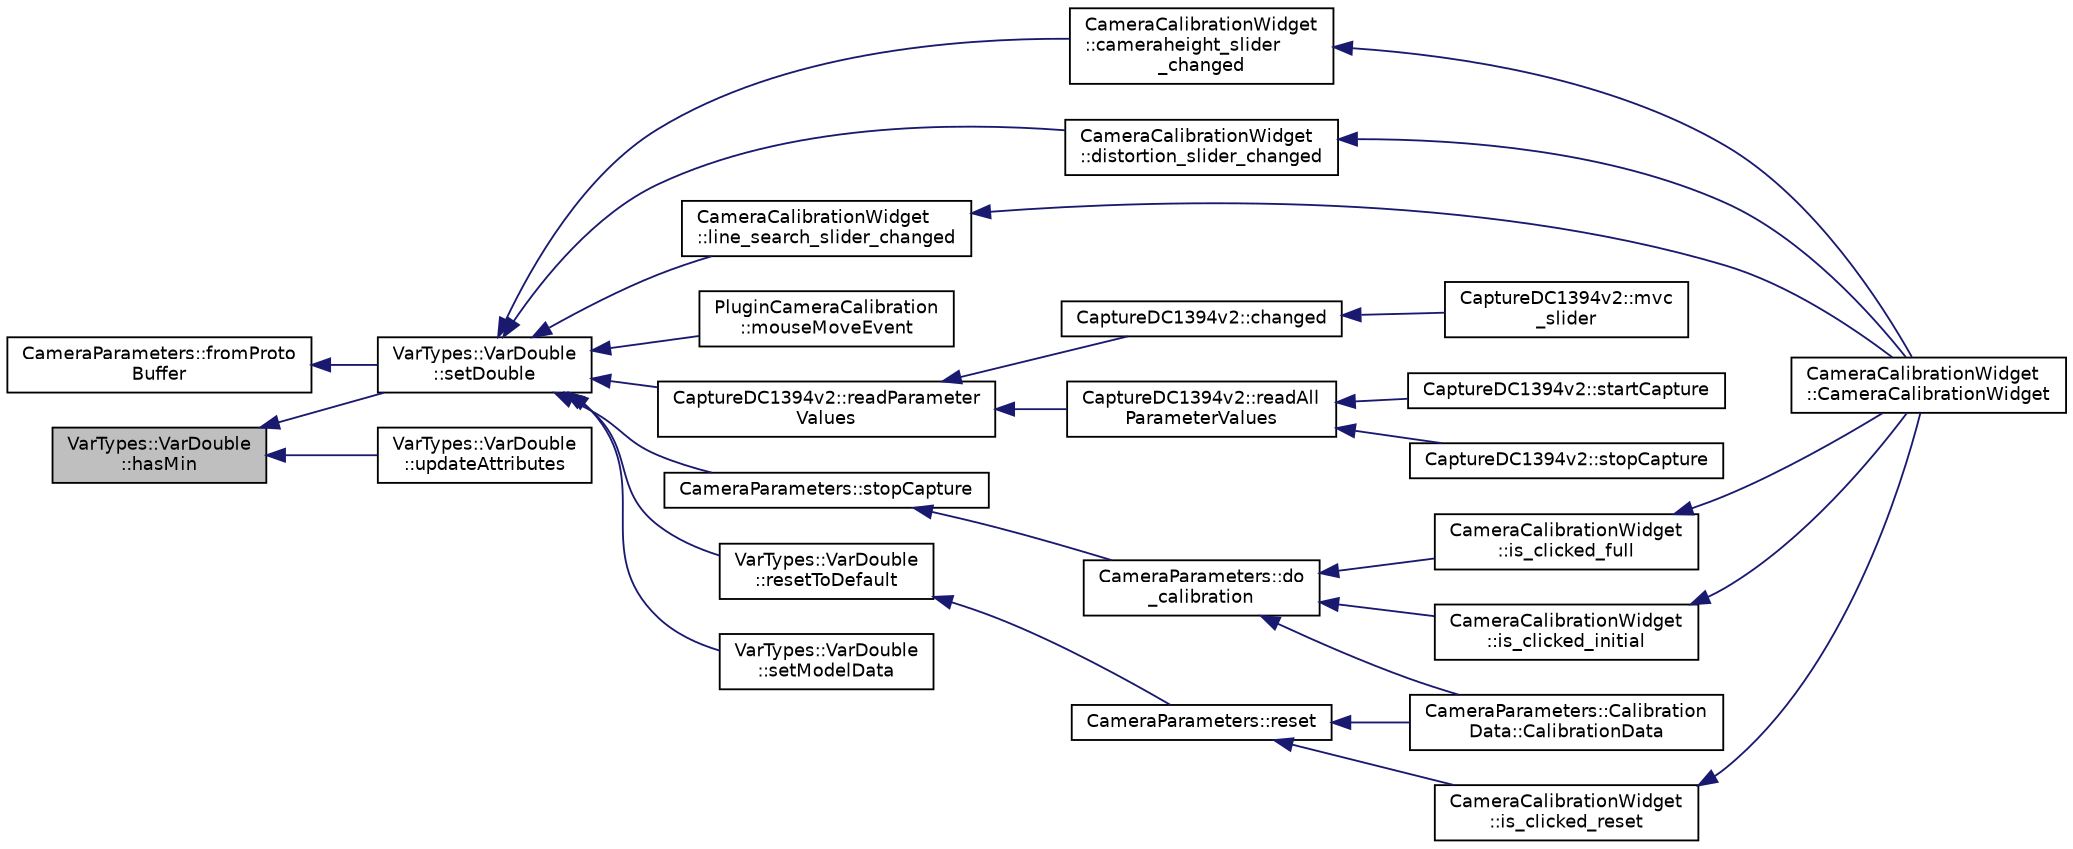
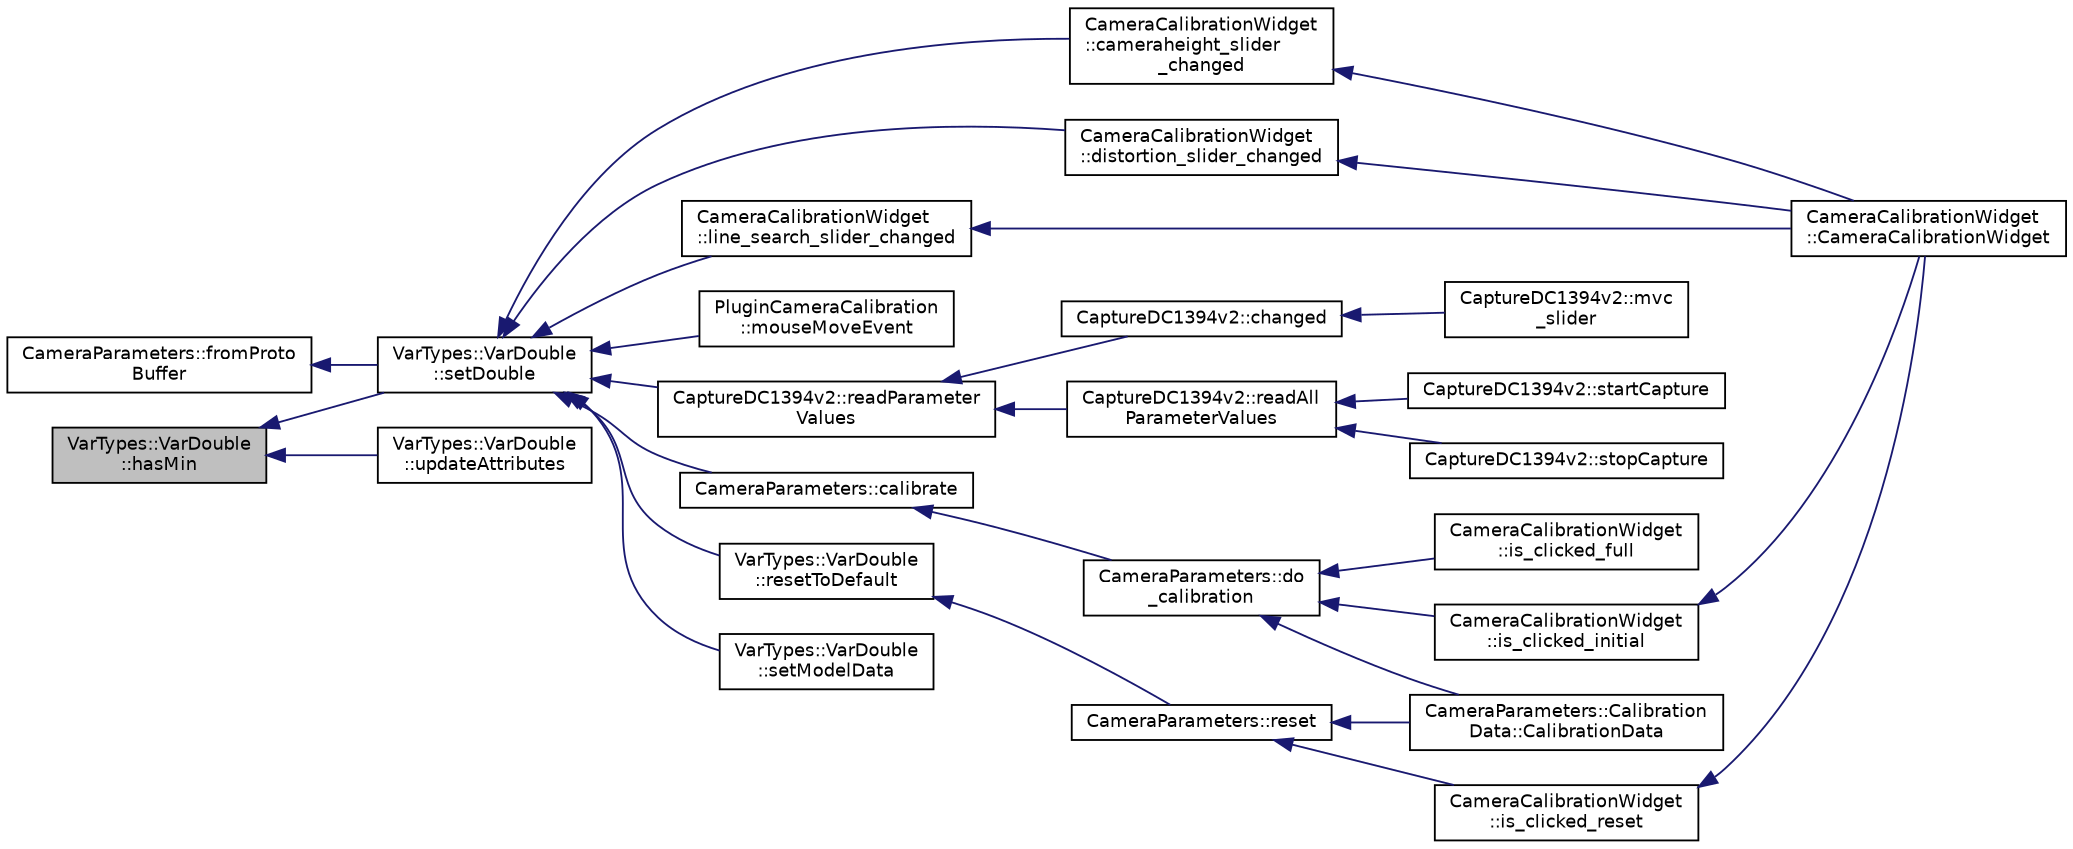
edge "CameraCalibrationWidget ::CameraCalibrationWidget" -> "CameraCalibrationWidget ::is_clicked_full": removed
node "CameraParameters::stopCapture": label "CameraParameters::stopCapture" -> "CameraParameters::calibrate"
